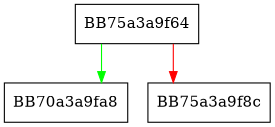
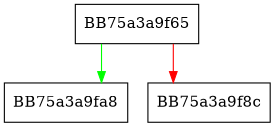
node "BB75a3a9f64": label "BB75a3a9f64" -> "BB75a3a9f65"
node "BB70a3a9fa8": label "BB70a3a9fa8" -> "BB75a3a9fa8"
